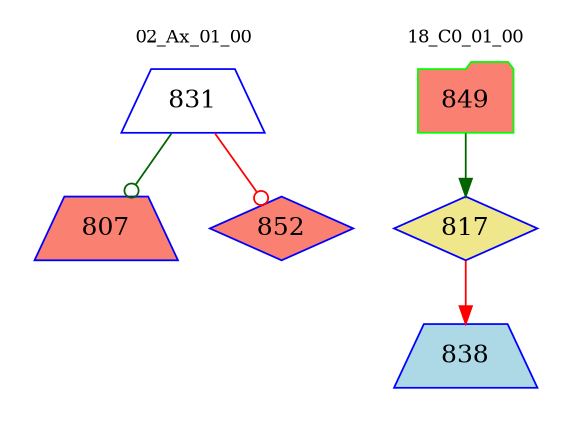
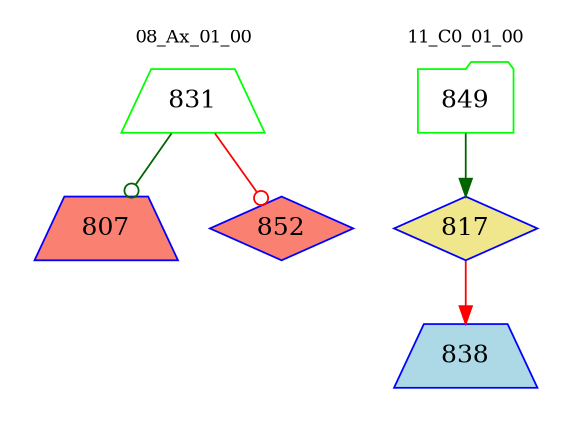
cluster "02_Ax_01_00": label "02_Ax_01_00" -> "08_Ax_01_00"
cluster "18_C0_01_00": label "18_C0_01_00" -> "11_C0_01_00"
node "831": color blue -> green
node "849": fillcolor salmon -> white
